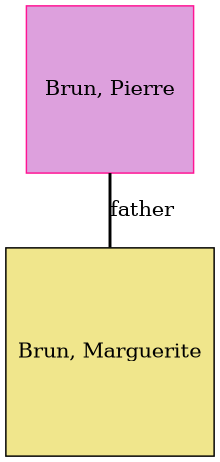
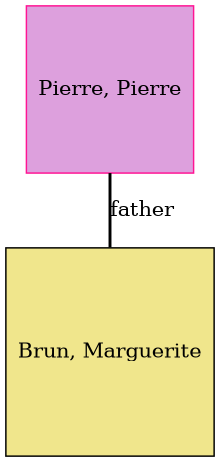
node "Brun, Pierre": label "Brun, Pierre" -> "Pierre, Pierre"
